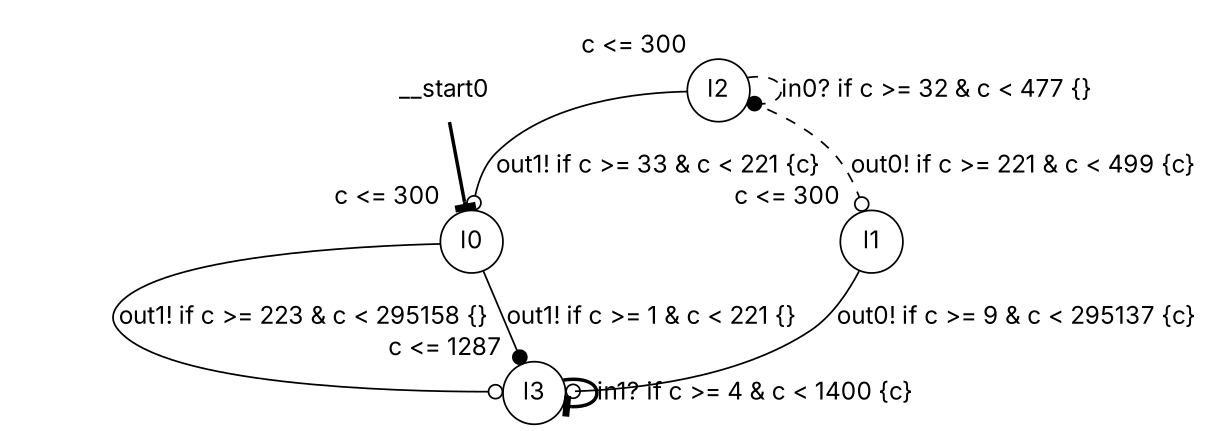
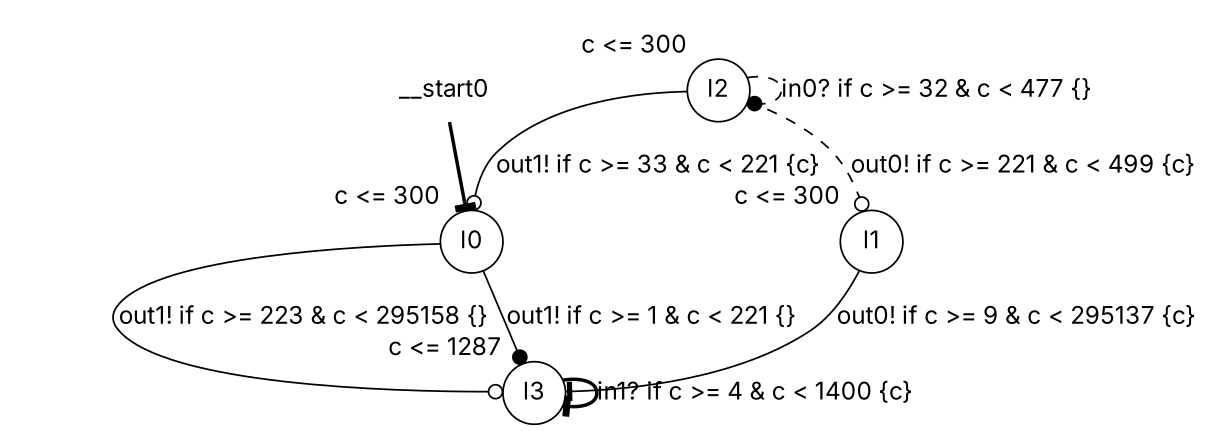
edge "l1 c <= 300" -> "l3 c <= 1287": arrowhead odot -> tee
